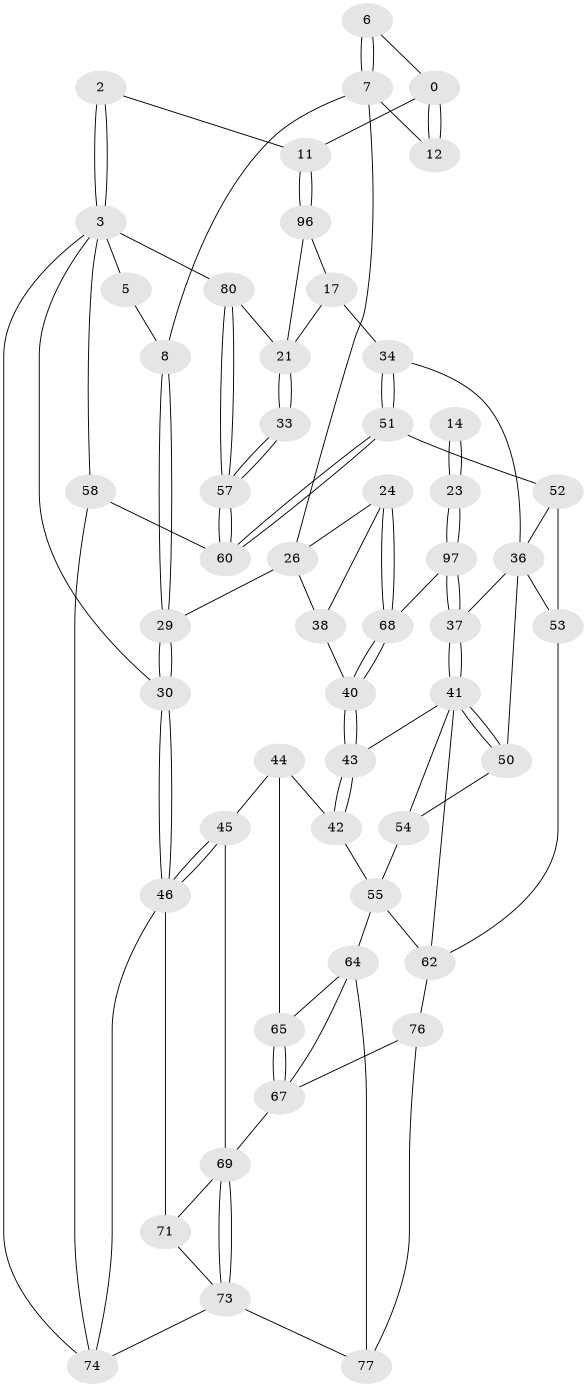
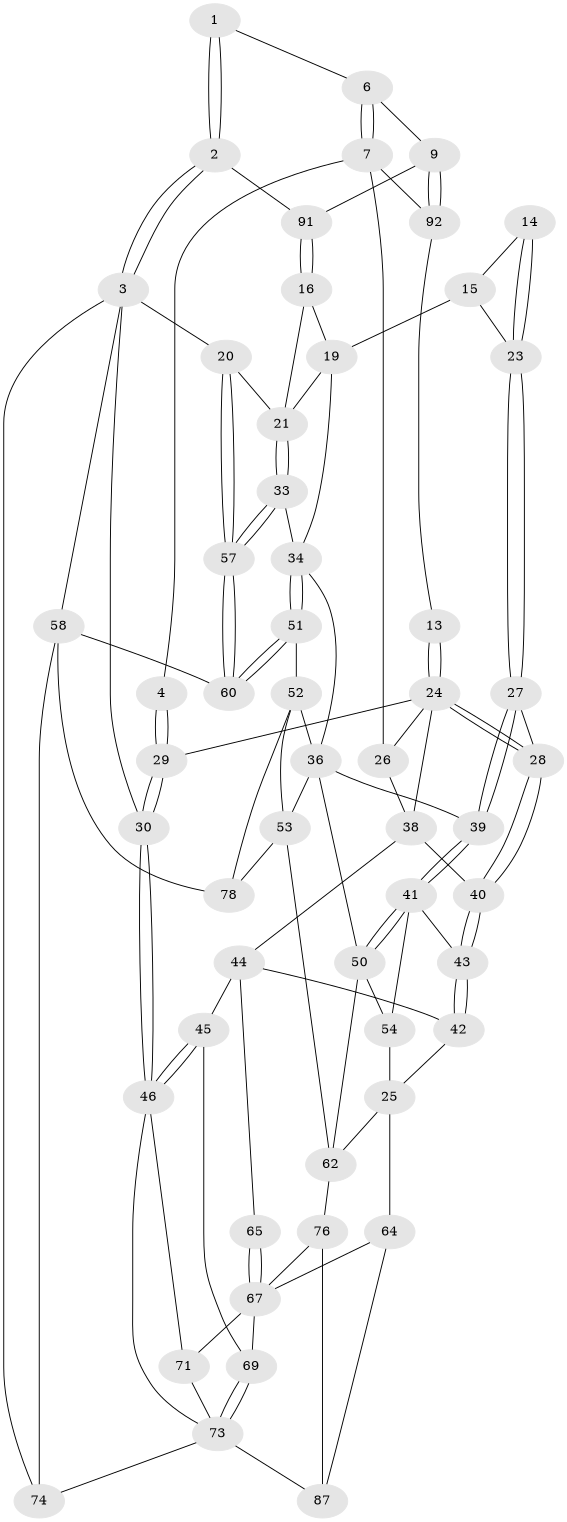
node "1": added
node "0": label "0" -> "9"
node "11": label "11" -> "91"
node "12": label "12" -> "92"
node "96": label "96" -> "16"
node "5": removed
node "80": label "80" -> "20"
node "17": label "17" -> "19"
node "15": added
node "8": label "8" -> "4"
edge "33" -- "34": added
node "97": label "97" -> "27"
edge "26" -- "29": now "24" -- "29"
node "68": label "68" -> "28"
node "13": added
node "37": label "37" -> "39"
edge "41" -- "62": now "50" -- "62"
node "78": added
edge "38" -- "44": added
node "55": label "55" -> "25"
edge "64" -- "65": removed
edge "46" -- "74": now "46" -- "73"
edge "69" -- "71": now "67" -- "71"
node "77": label "77" -> "87"
